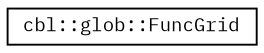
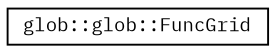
node "cbl::glob::FuncGrid": label "cbl::glob::FuncGrid" -> "glob::glob::FuncGrid"
